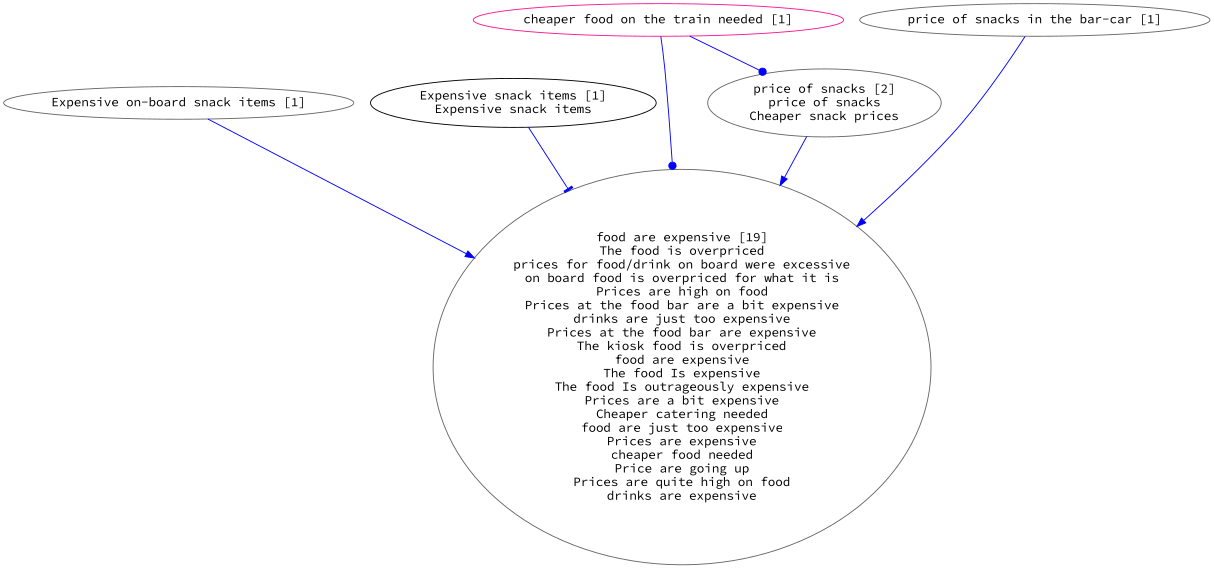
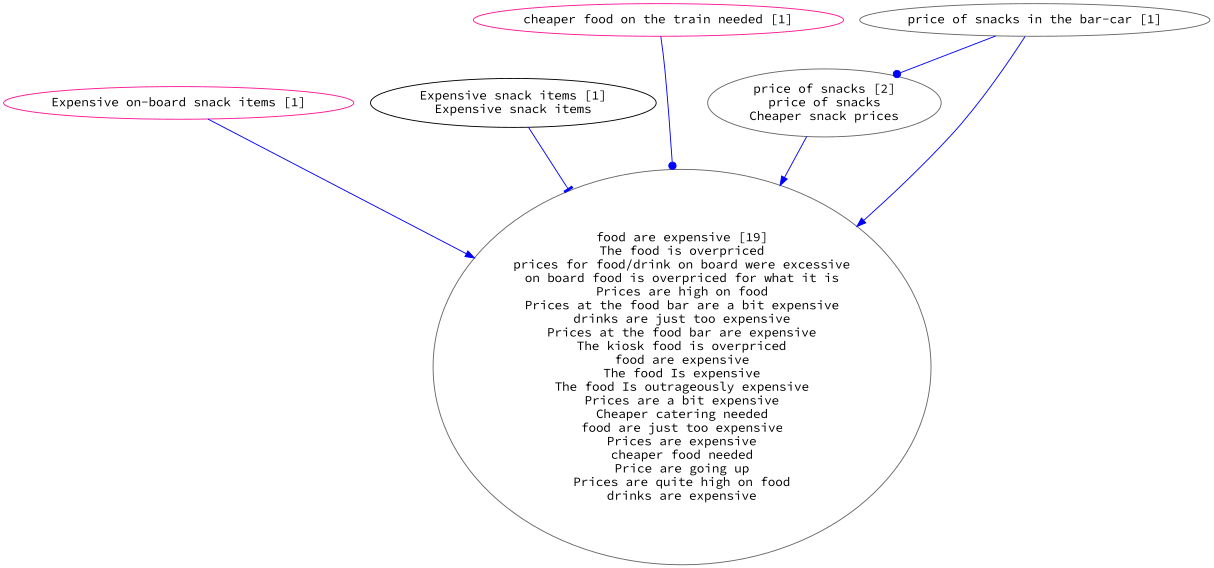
edge "cheaper food on the train needed [1]" -> "price of snacks [2] price of snacks Cheaper snack prices": now "price of snacks in the bar-car [1]" -> "price of snacks [2] price of snacks Cheaper snack prices"
node "Expensive on-board snack items [1]": color gray40 -> deeppink
